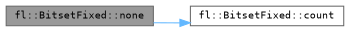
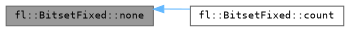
edge "fl::BitsetFixed::none" -> "fl::BitsetFixed::count": reversed
